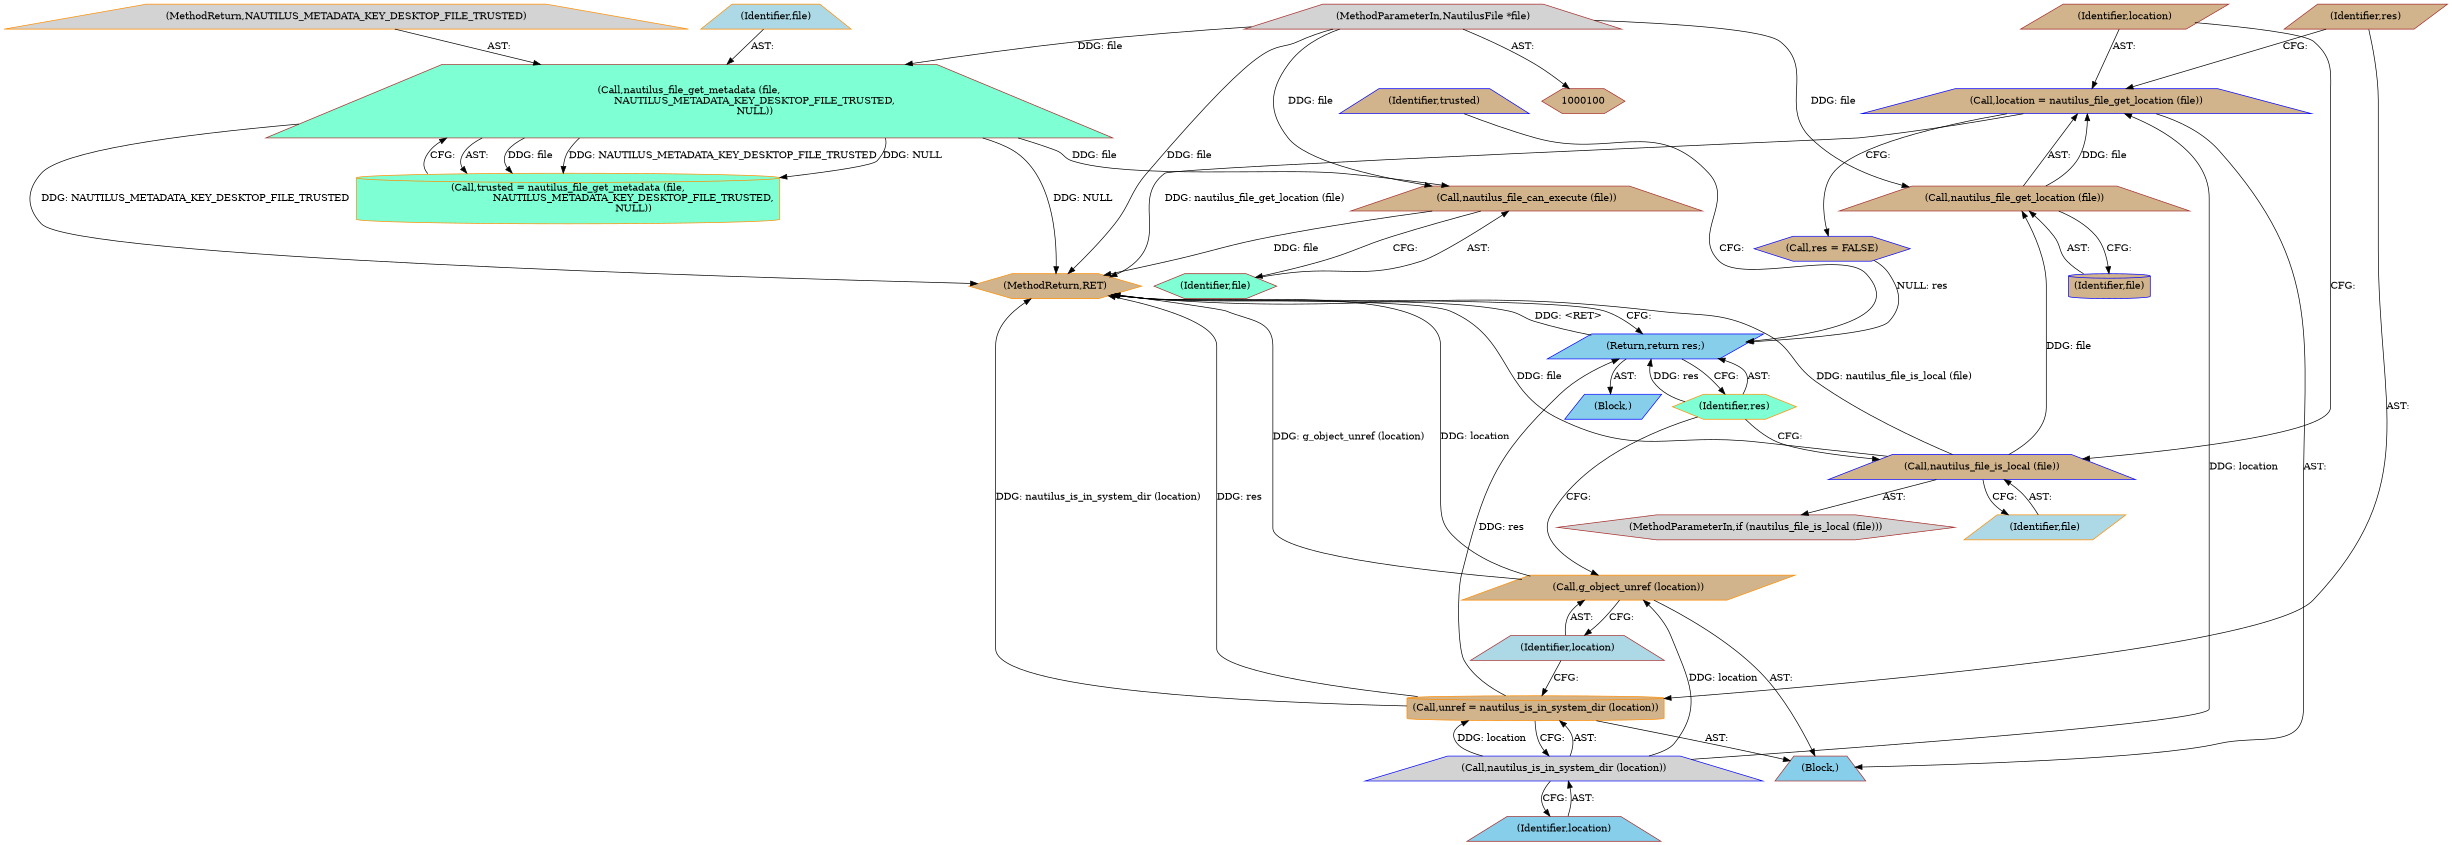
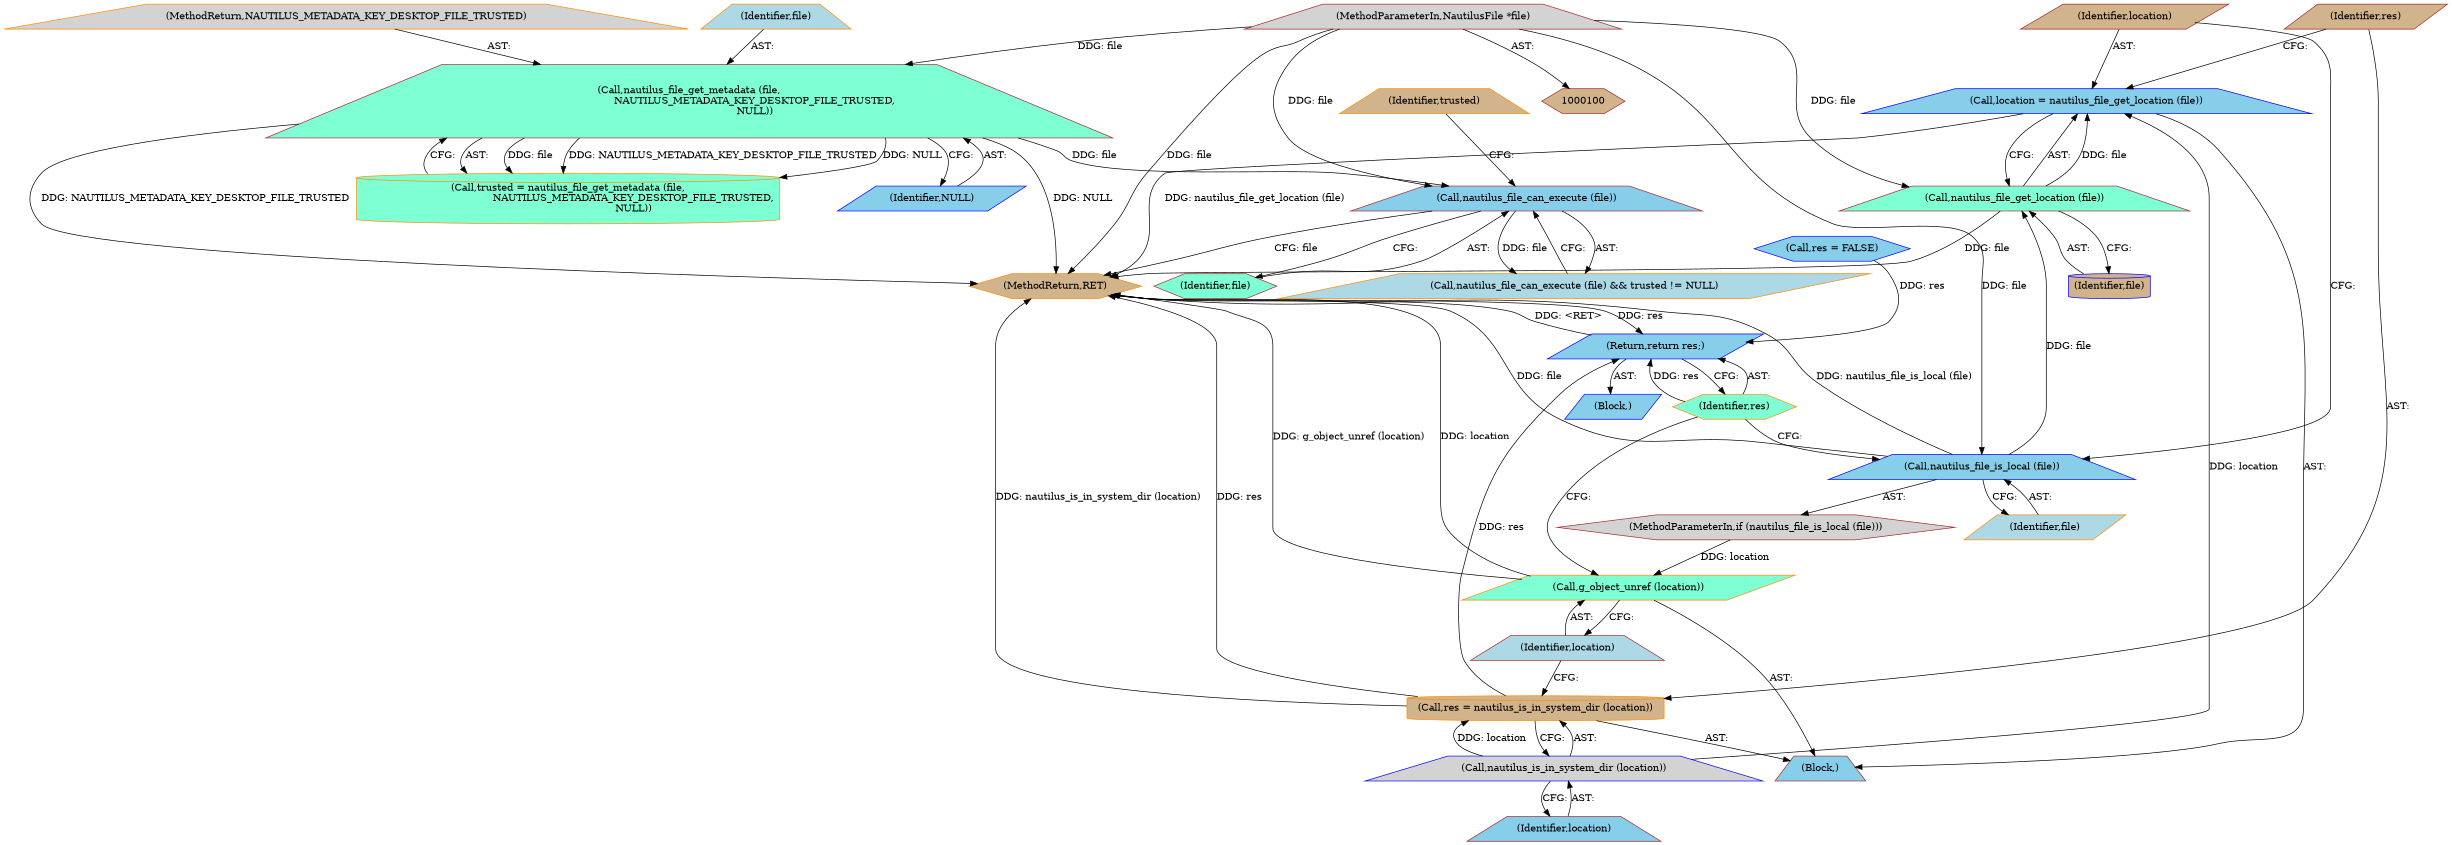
node "(Identifier,trusted)": color blue -> darkorange
node "(Call,location = nautilus_file_get_location (file))": fillcolor tan -> skyblue
edge "(Call,location = nautilus_file_get_location (file))" -> "(Call,res = FALSE)": now "(Call,location = nautilus_file_get_location (file))" -> "(Call,nautilus_file_get_location (file))"
node "(Identifier,NULL)": added
node "(Call,nautilus_file_can_execute (file))": fillcolor tan -> skyblue
node "(Call,nautilus_file_get_location (file))": fillcolor tan -> aquamarine
edge "(MethodParameterIn,NautilusFile *file)" -> "(Call,nautilus_file_is_local (file))": added, label "DDG: file"
edge "(Identifier,trusted)" -> "(Return,return res;)": now "(Identifier,trusted)" -> "(Call,nautilus_file_can_execute (file))"
edge "(Call,nautilus_file_can_execute (file))" -> "(MethodReturn,RET)": label "DDG: file" -> "CFG: file"
node "(Call,res = FALSE)": fillcolor tan -> skyblue
edge "(Call,nautilus_file_get_location (file))" -> "(MethodReturn,RET)": added, label "DDG: file"
node "(Call,nautilus_file_can_execute (file) && trusted != NULL)": added
edge "(Call,res = FALSE)" -> "(Return,return res;)": label "NULL: res" -> "DDG: res"
edge "(MethodReturn,RET)" -> "(Return,return res;)": label "CFG: " -> "DDG: res"
node "(Call,nautilus_file_is_local (file))": fillcolor tan -> skyblue
node "(Call,g_object_unref (location))": fillcolor tan -> aquamarine
edge "(Call,nautilus_is_in_system_dir (location))" -> "(Call,g_object_unref (location))": now "(MethodParameterIn,if (nautilus_file_is_local (file)))" -> "(Call,g_object_unref (location))"
node "(Call,unref = nautilus_is_in_system_dir (location))": label "(Call,unref = nautilus_is_in_system_dir (location))" -> "(Call,res = nautilus_is_in_system_dir (location))"
